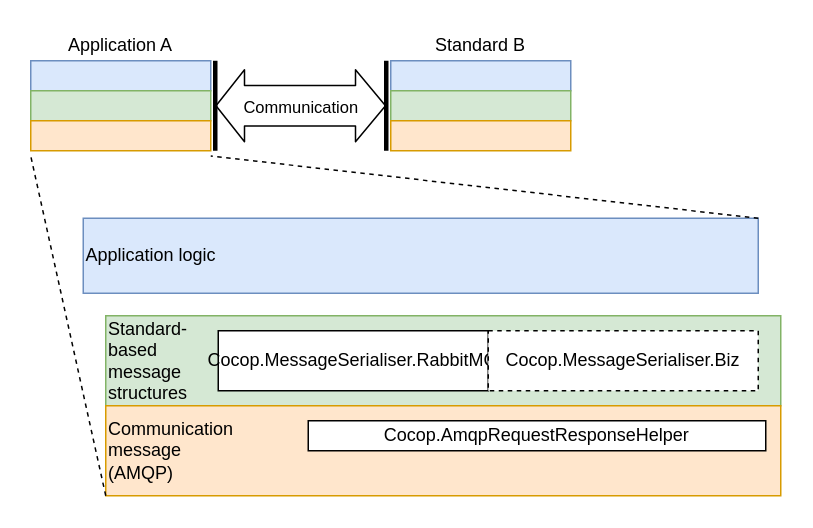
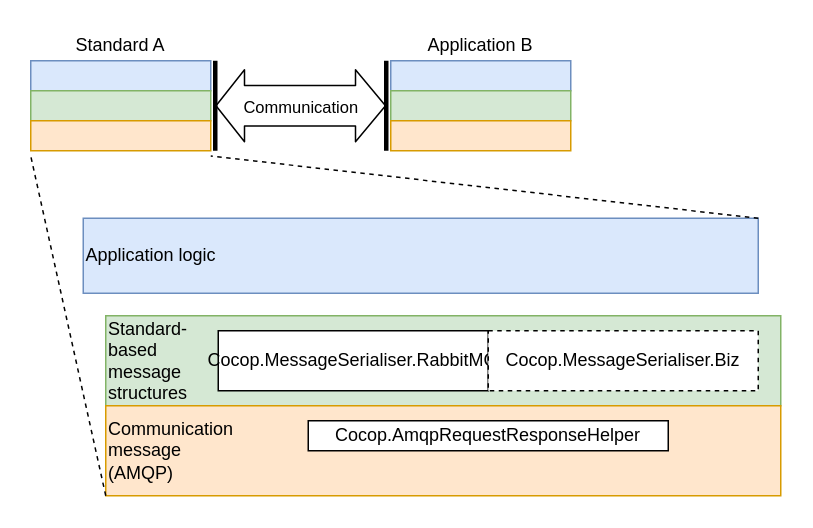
node "Application A": label "Application A" -> "Standard A"
node "Standard B": label "Standard B" -> "Application B"
node "Cocop.AmqpRequestResponseHelper": size 458x30 -> 360x30
